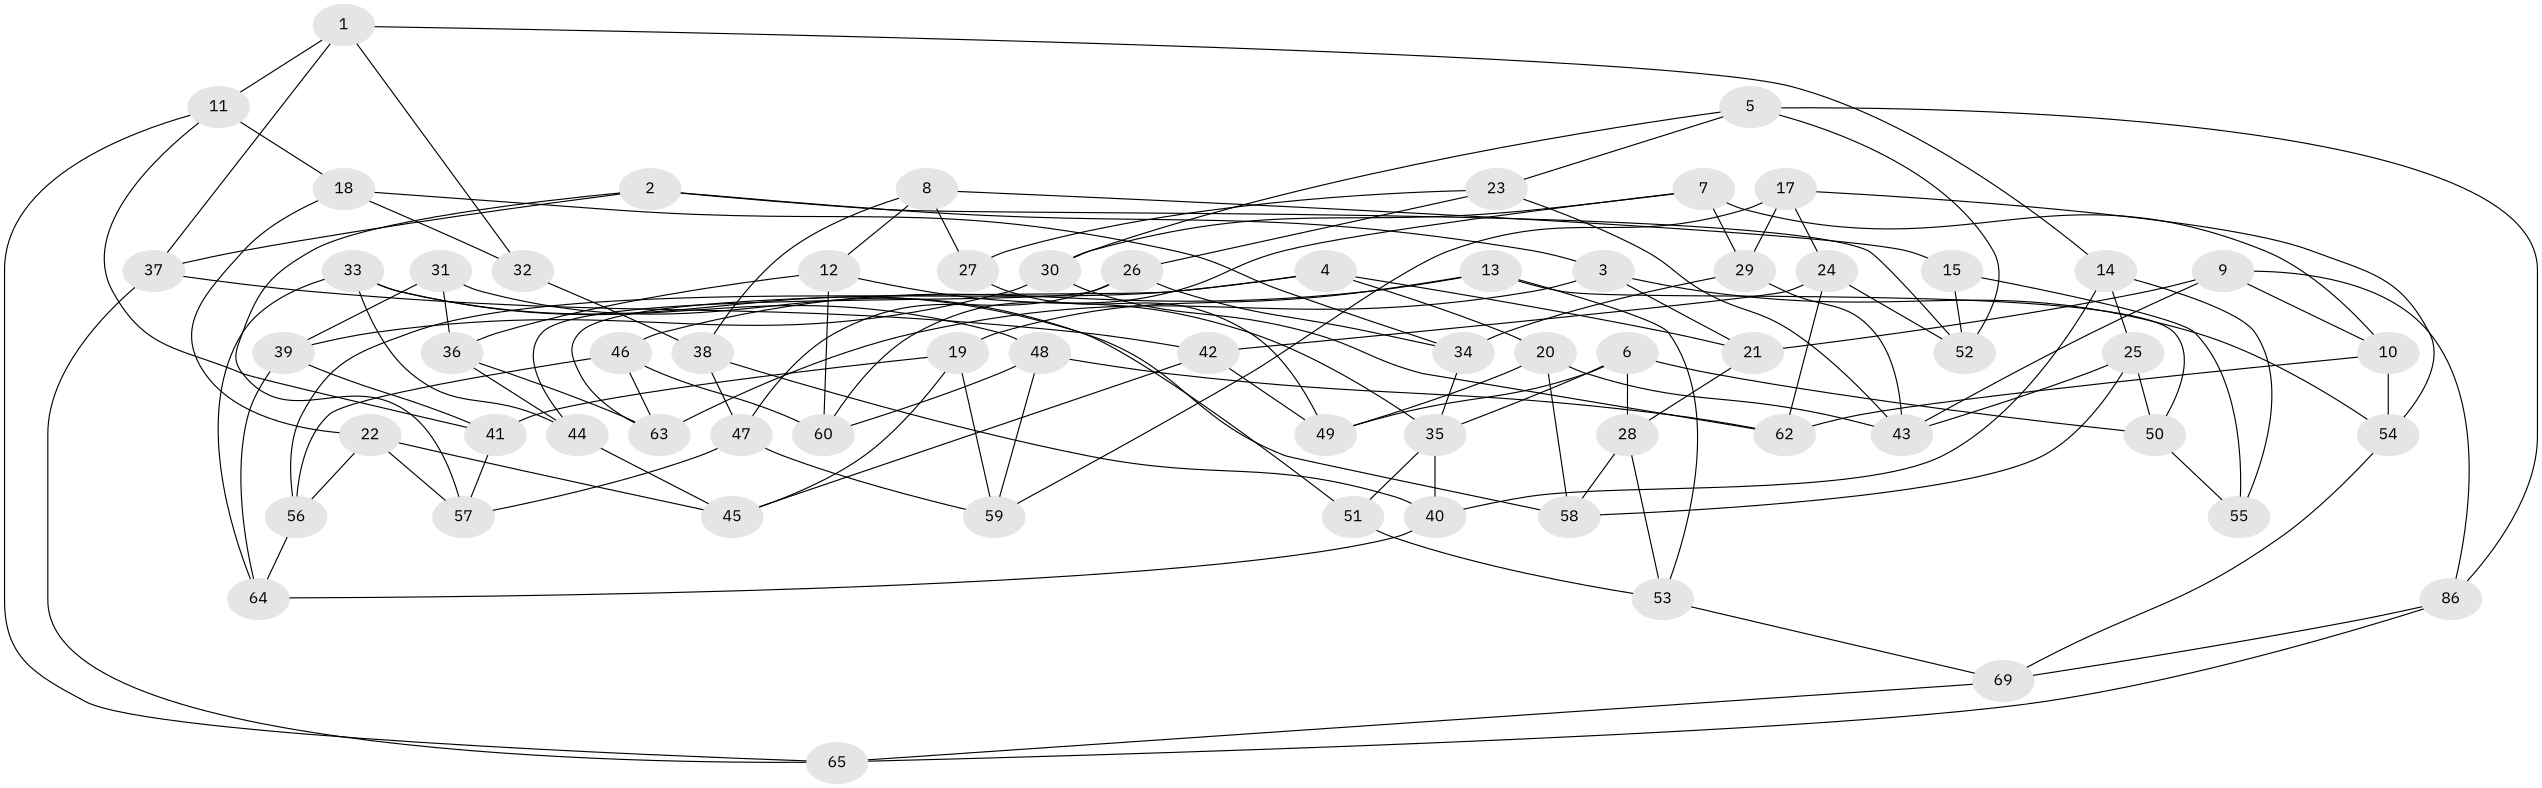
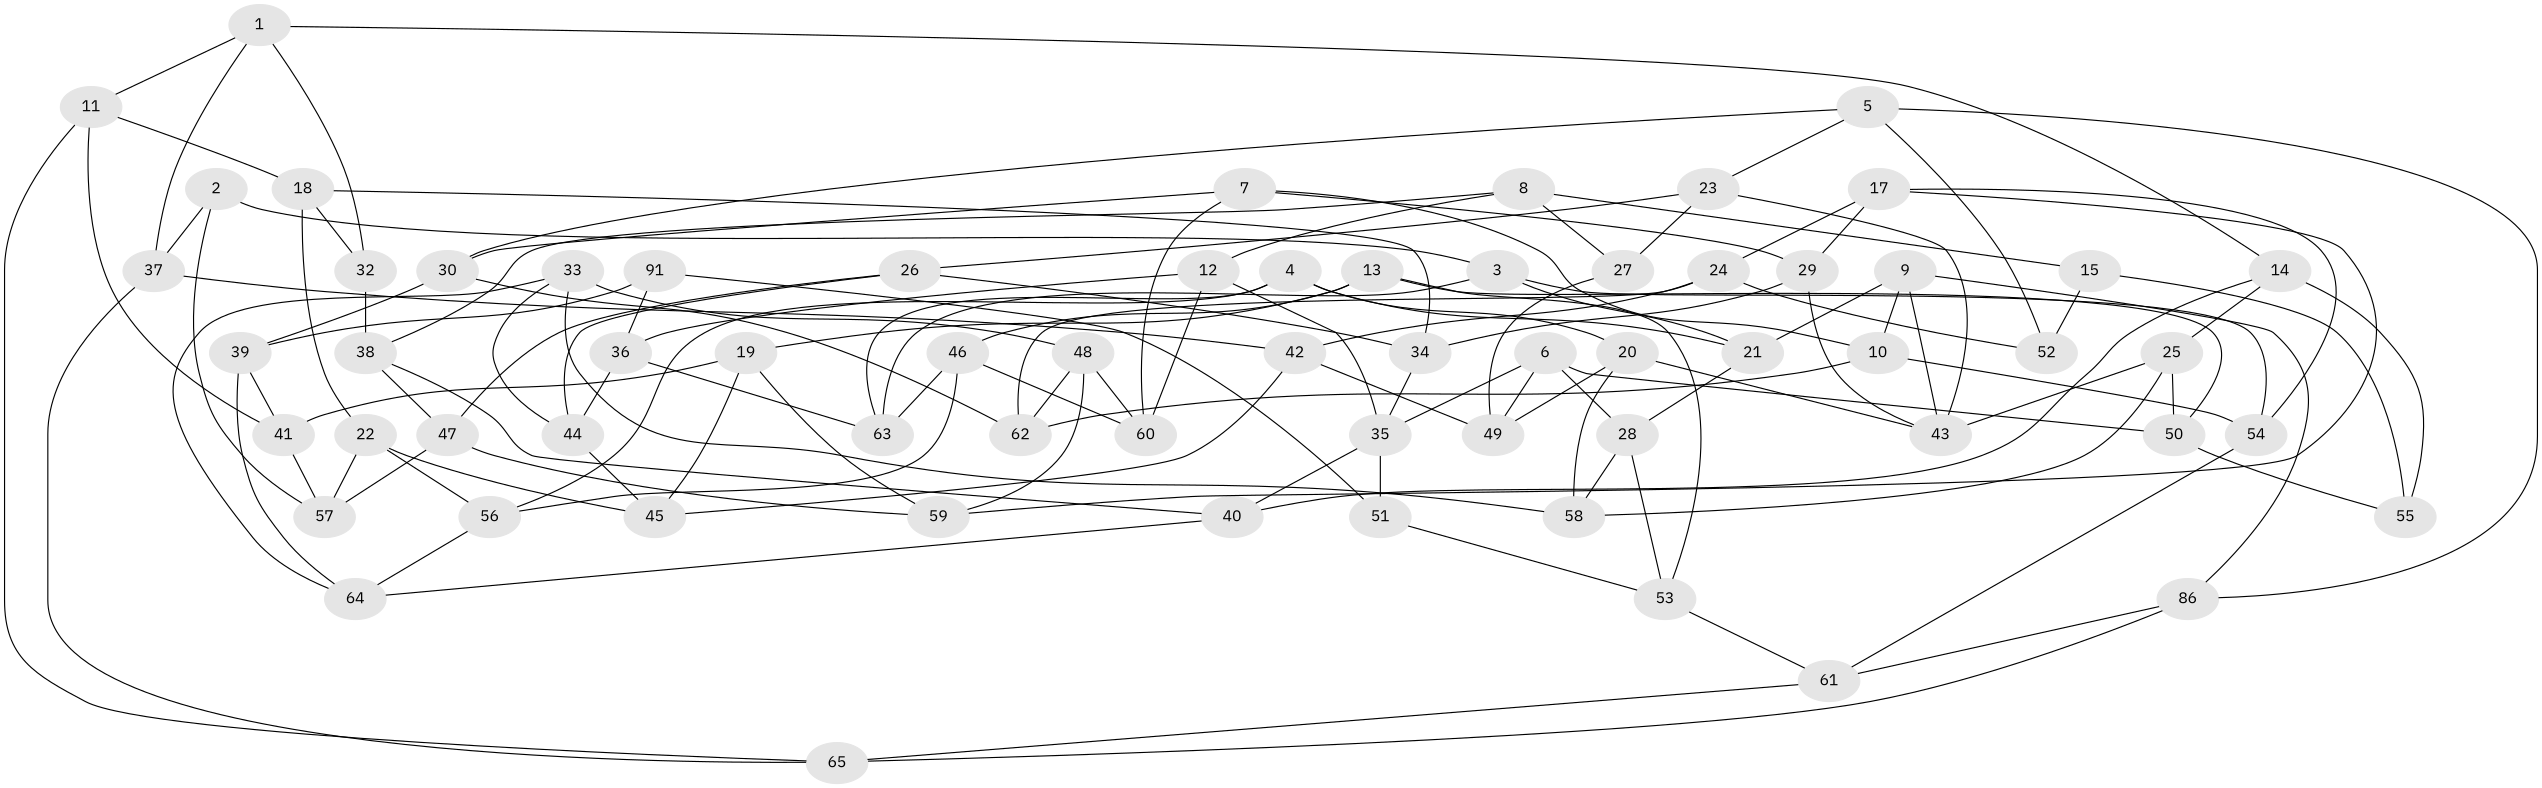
edge "2" -- "52": removed
node "31": label "31" -> "91"
node "69": label "69" -> "61"
